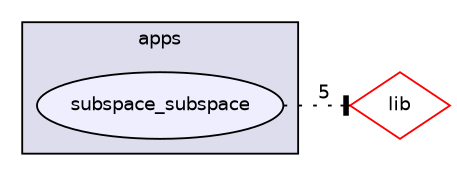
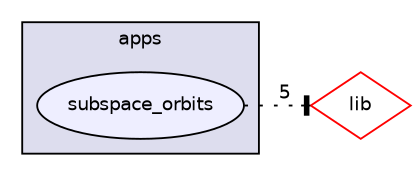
node "subspace_subspace": label "subspace_subspace" -> "subspace_orbits"
